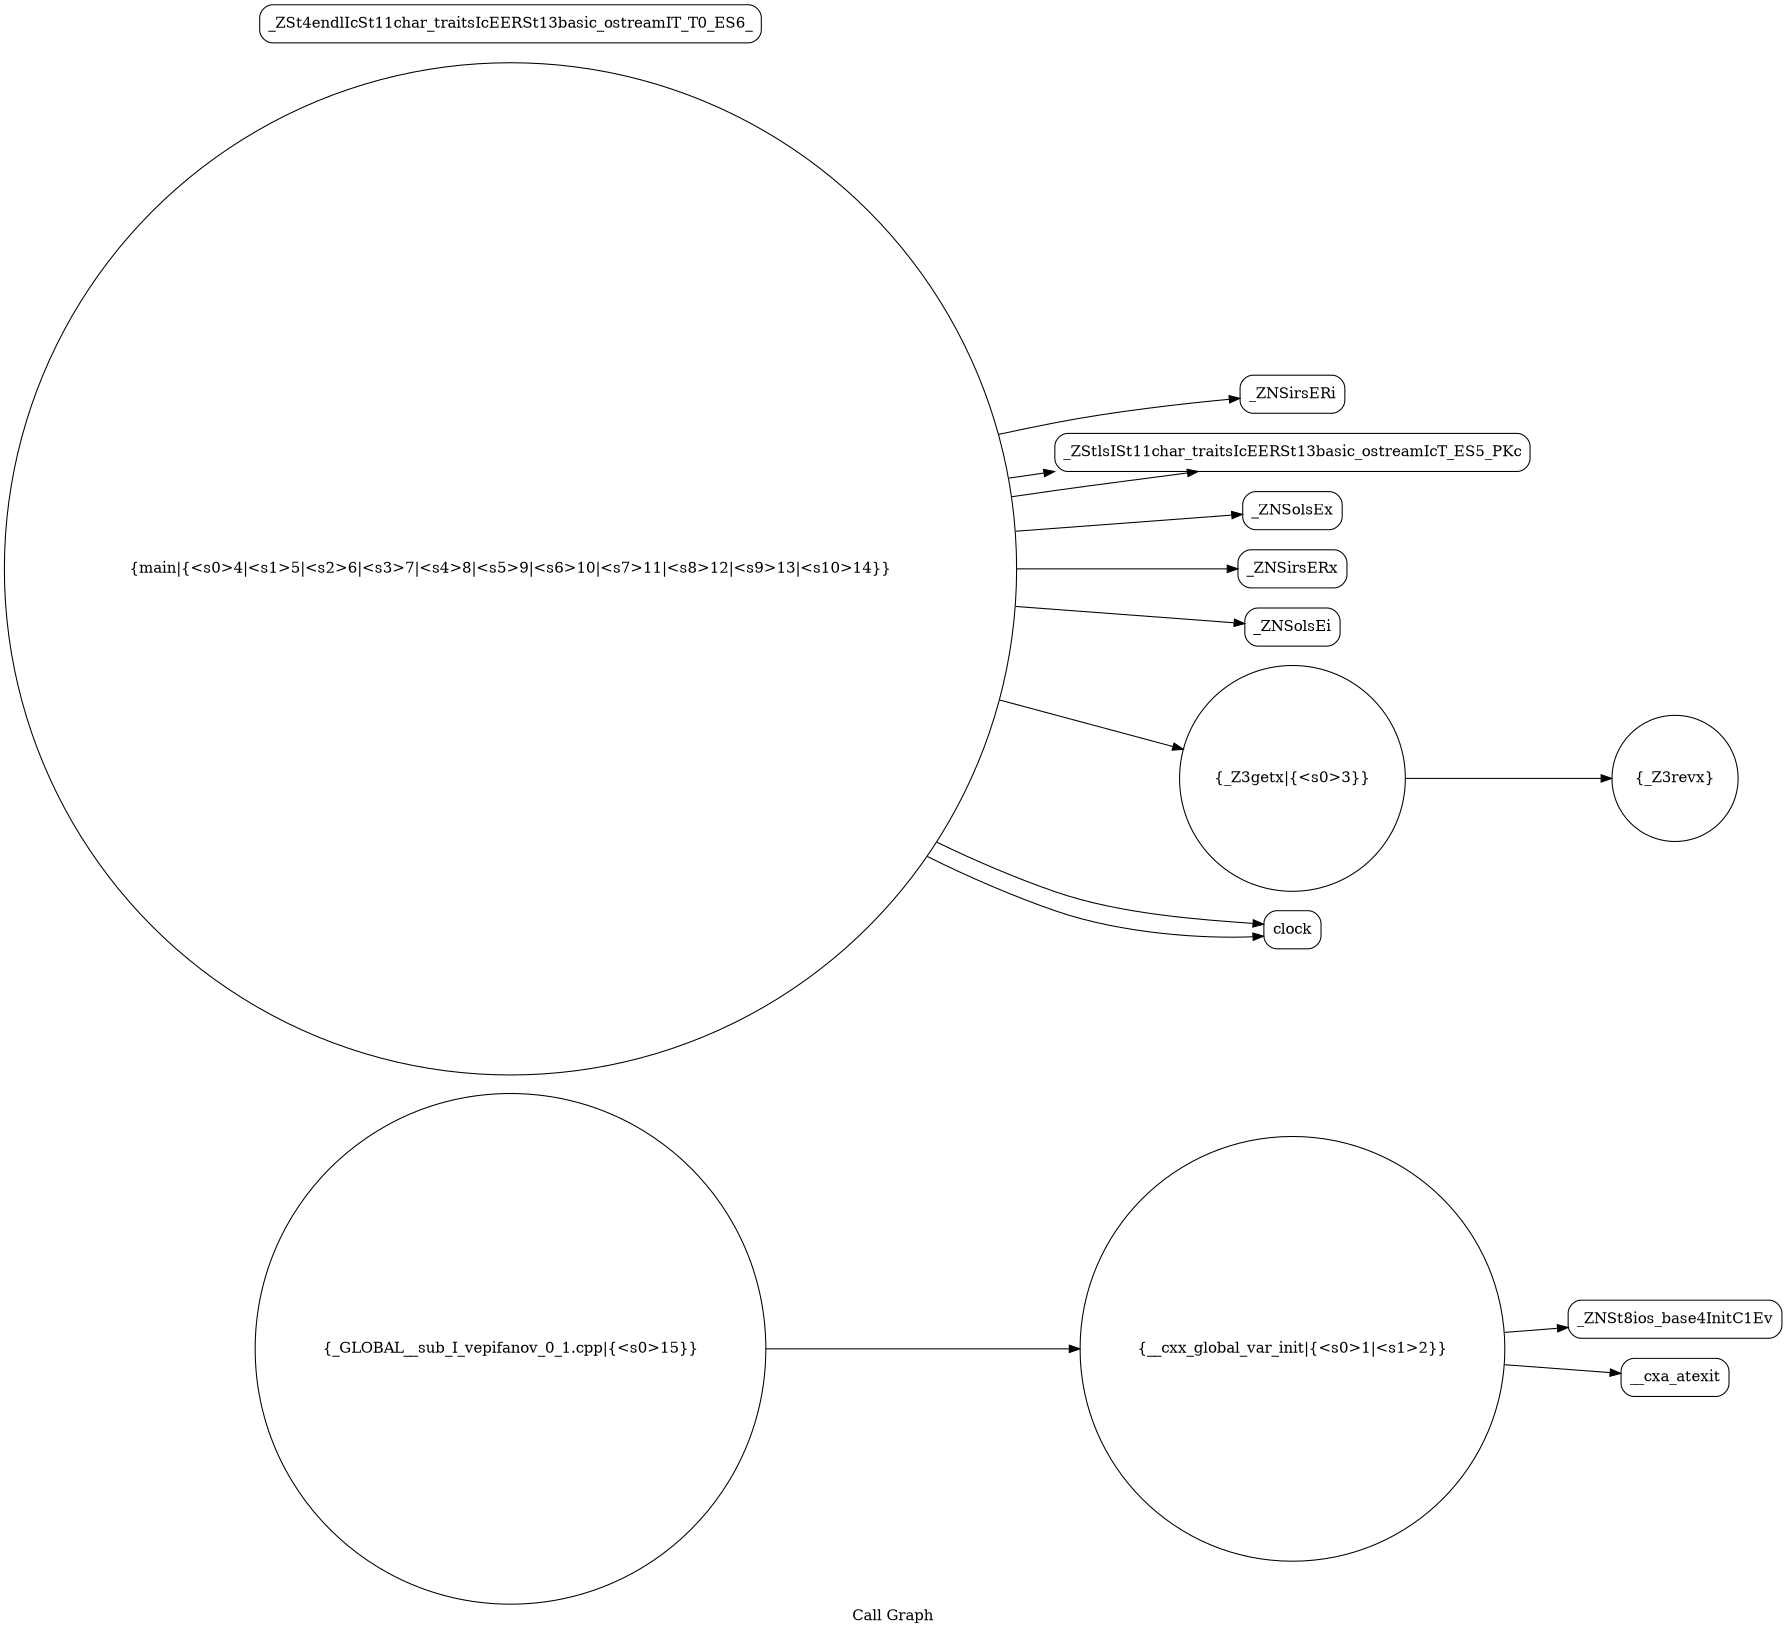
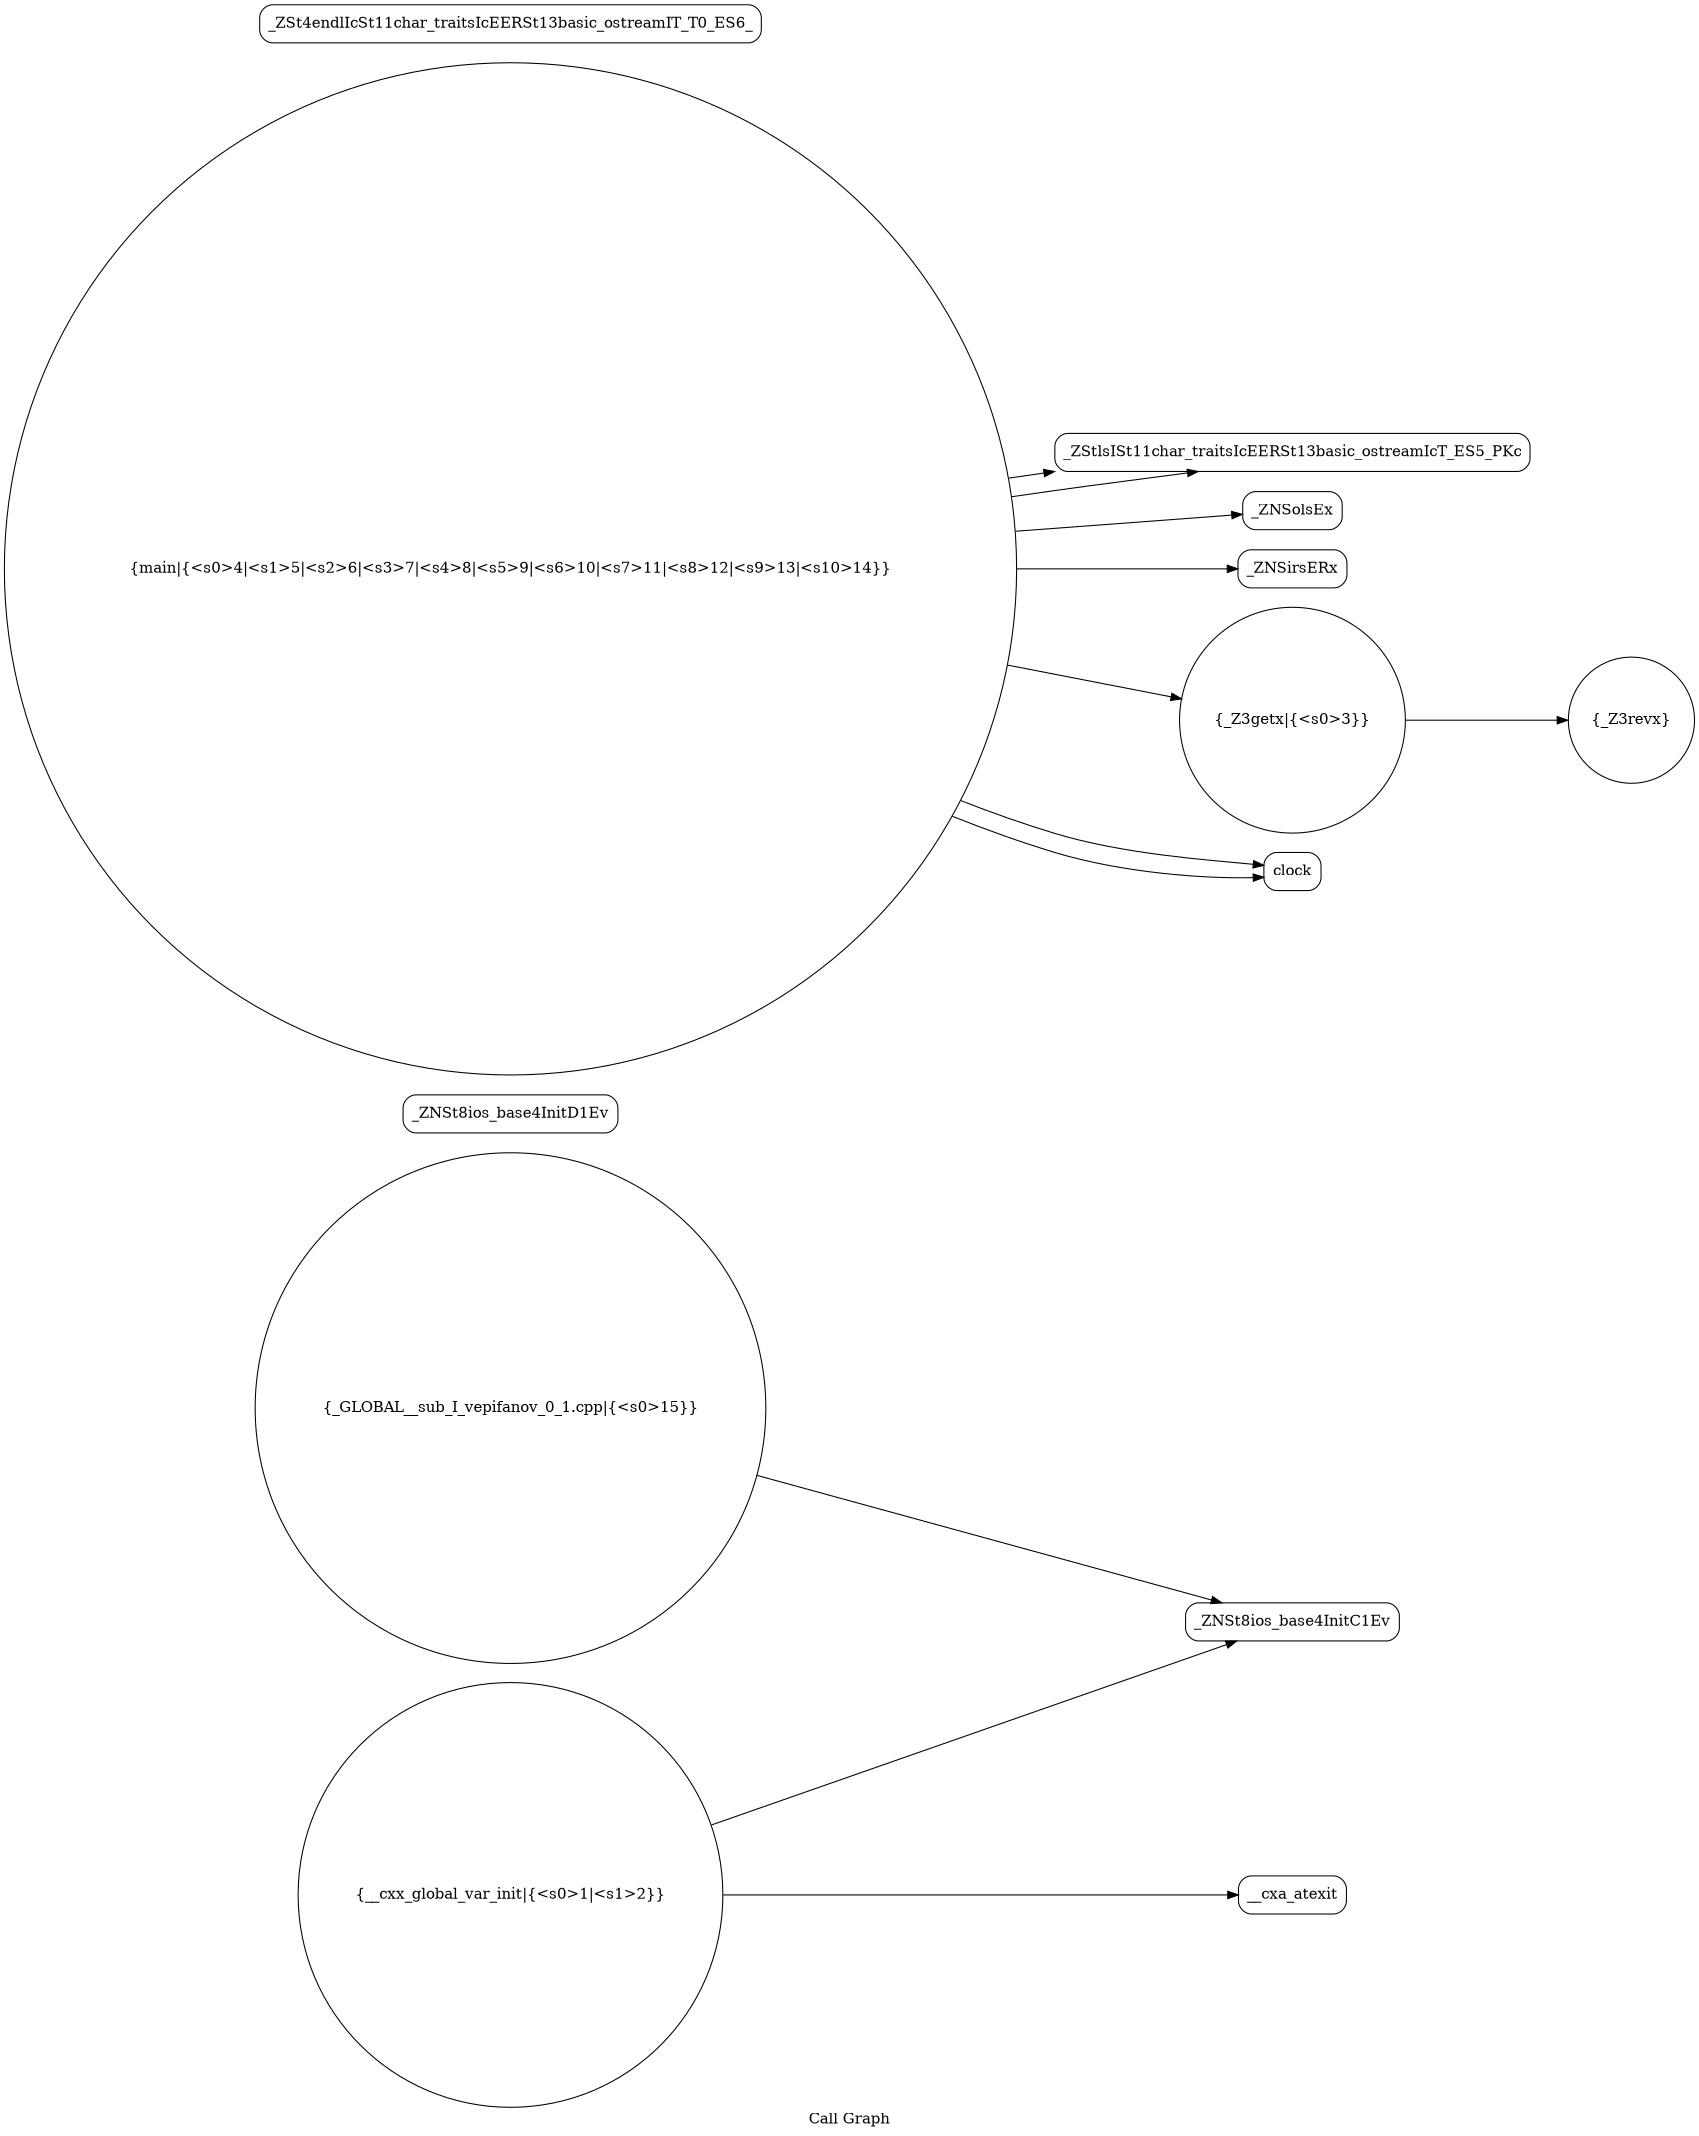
node "_ZNSirsERi": removed
node "_ZNSolsEi": removed
node "_ZNSt8ios_base4InitD1Ev": added
edge "{_GLOBAL__sub_I_vepifanov_0_1.cpp|{<s0>15}}" -> "{__cxx_global_var_init|{<s0>1|<s1>2}}": now "{_GLOBAL__sub_I_vepifanov_0_1.cpp|{<s0>15}}" -> "_ZNSt8ios_base4InitC1Ev"
